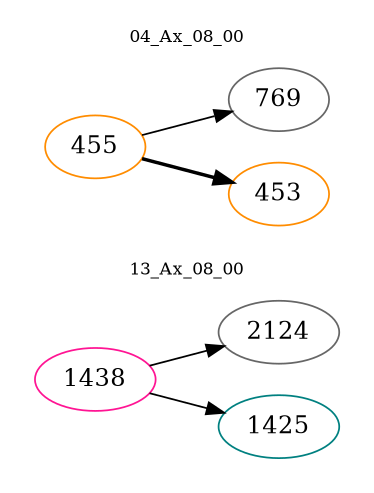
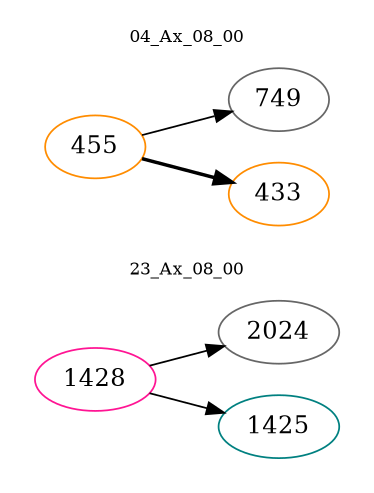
node "769": label "769" -> "749"
node "453": label "453" -> "433"
cluster "13_Ax_08_00": label "13_Ax_08_00" -> "23_Ax_08_00"
node "2124": label "2124" -> "2024"
node "1438": label "1438" -> "1428"
